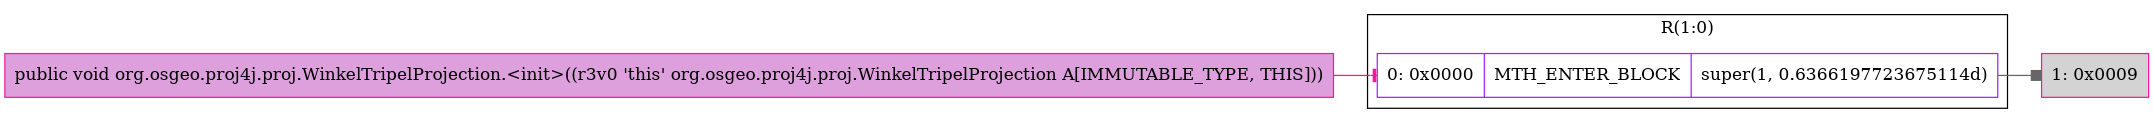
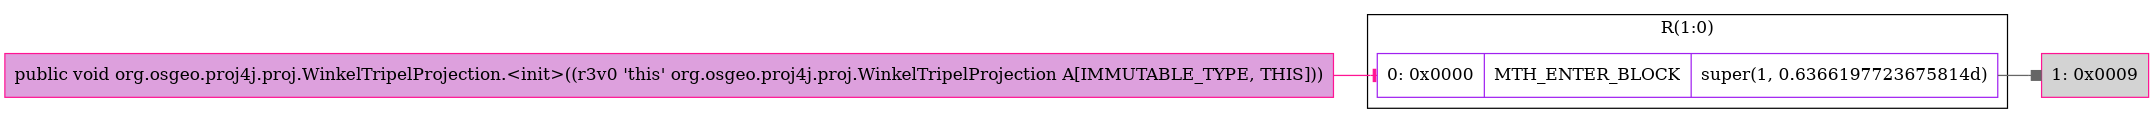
node "0: 0x0000": text "super(1, 0.6366197723675114d)" -> "super(1, 0.6366197723675814d)"
